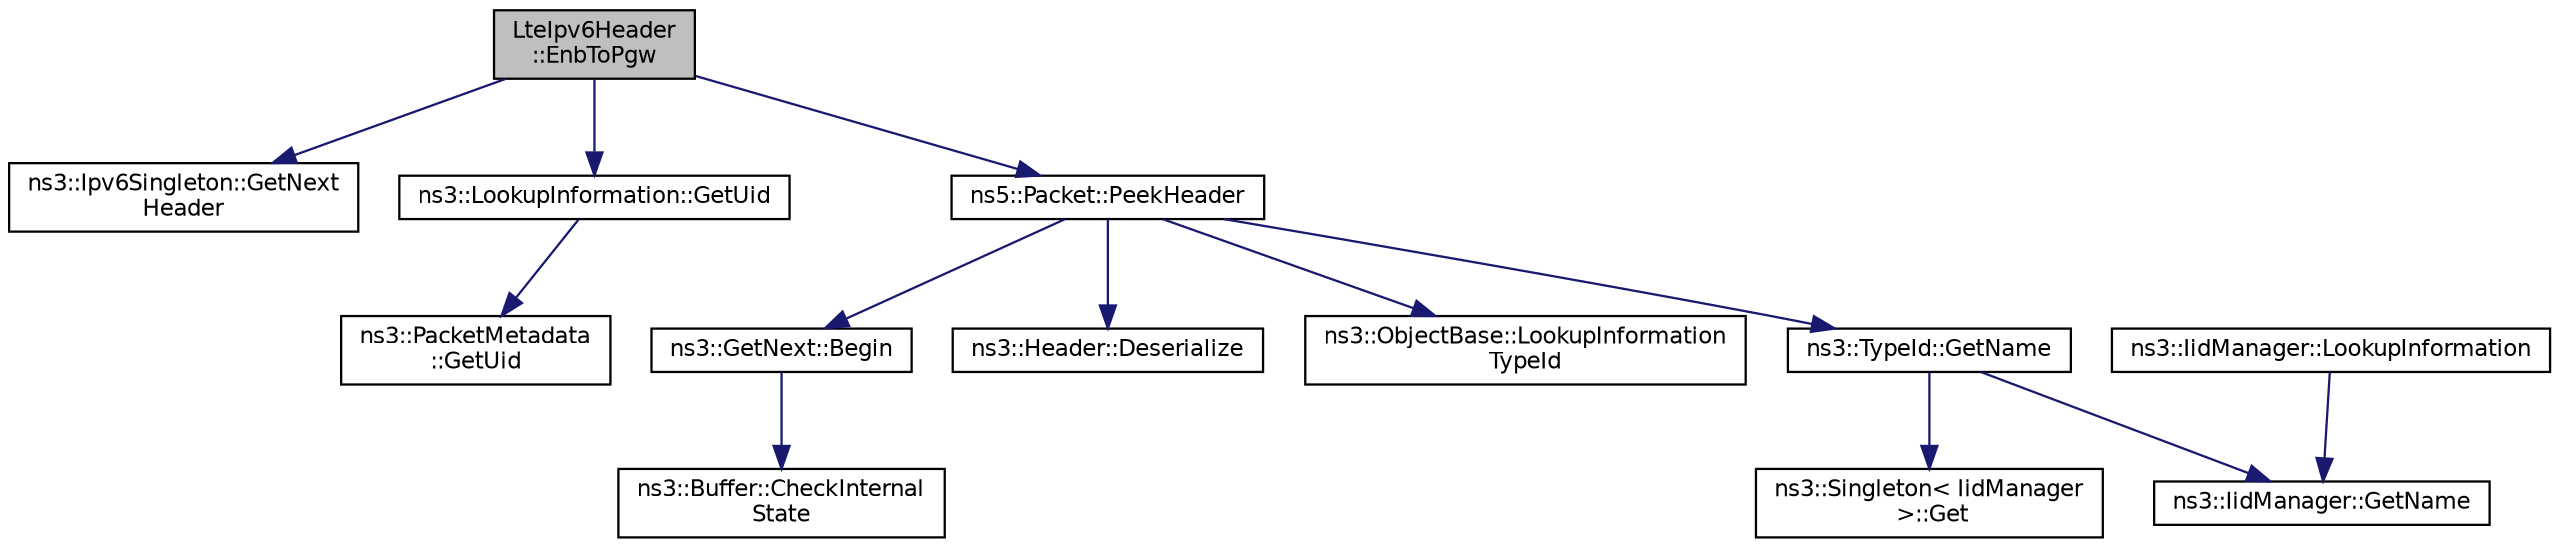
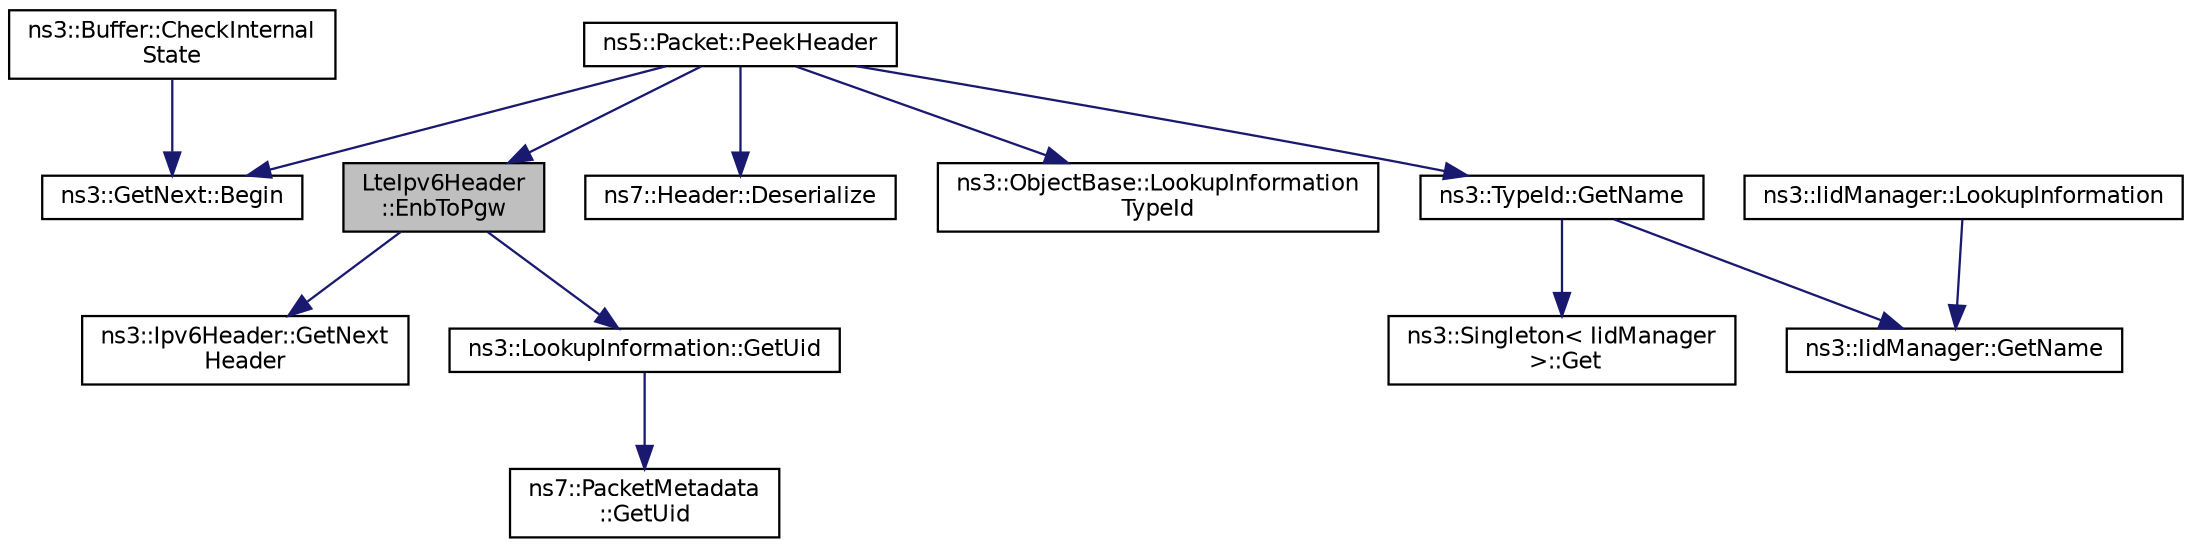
edge "LteIpv6Header ::EnbToPgw" -> "ns5::Packet::PeekHeader": reversed
node "ns3::Ipv6Singleton::GetNext Header": label "ns3::Ipv6Singleton::GetNext Header" -> "ns3::Ipv6Header::GetNext Header"
node "ns3::PacketMetadata ::GetUid": label "ns3::PacketMetadata ::GetUid" -> "ns7::PacketMetadata ::GetUid"
node "ns3::Header::Deserialize": label "ns3::Header::Deserialize" -> "ns7::Header::Deserialize"
edge "ns3::GetNext::Begin" -> "ns3::Buffer::CheckInternal State": reversed
